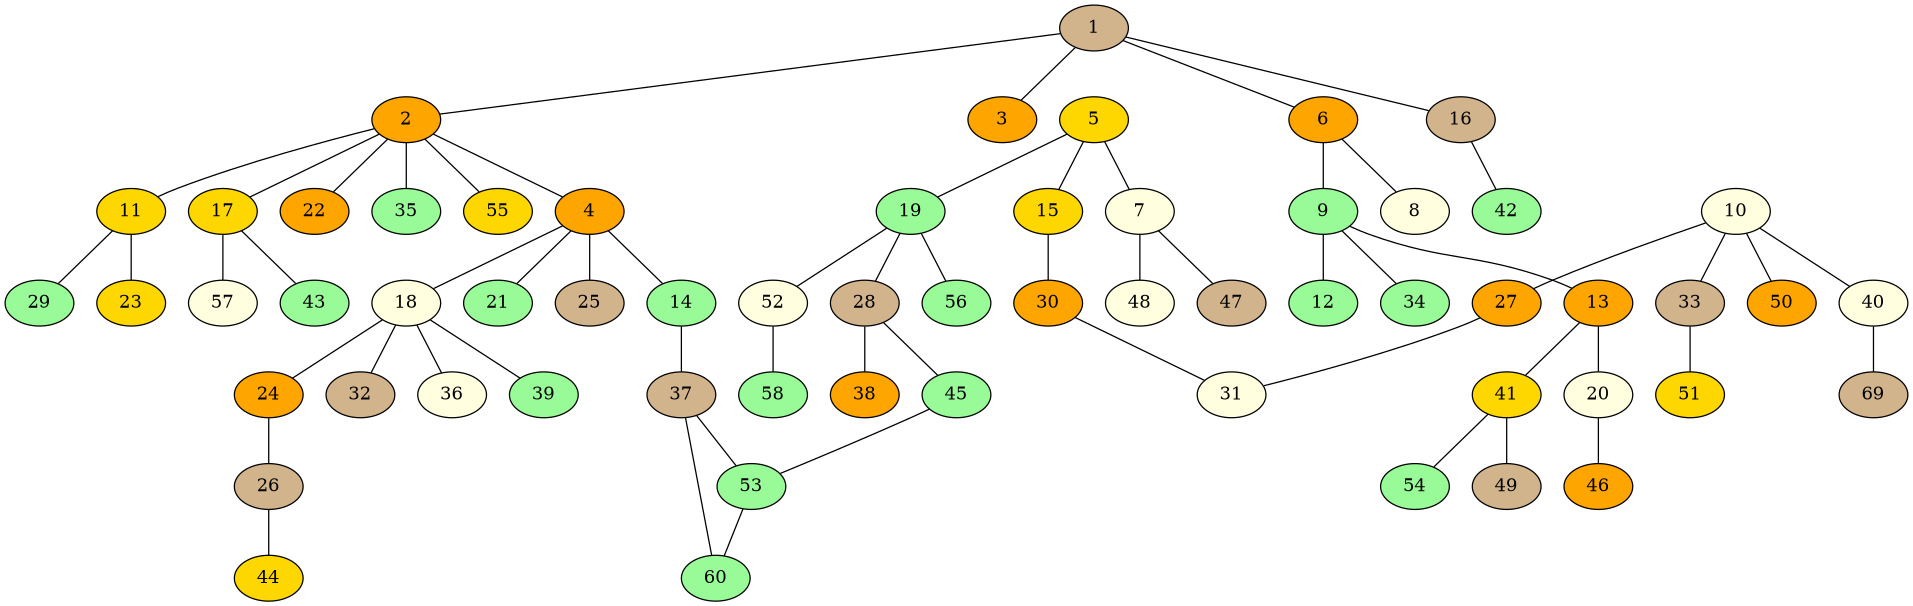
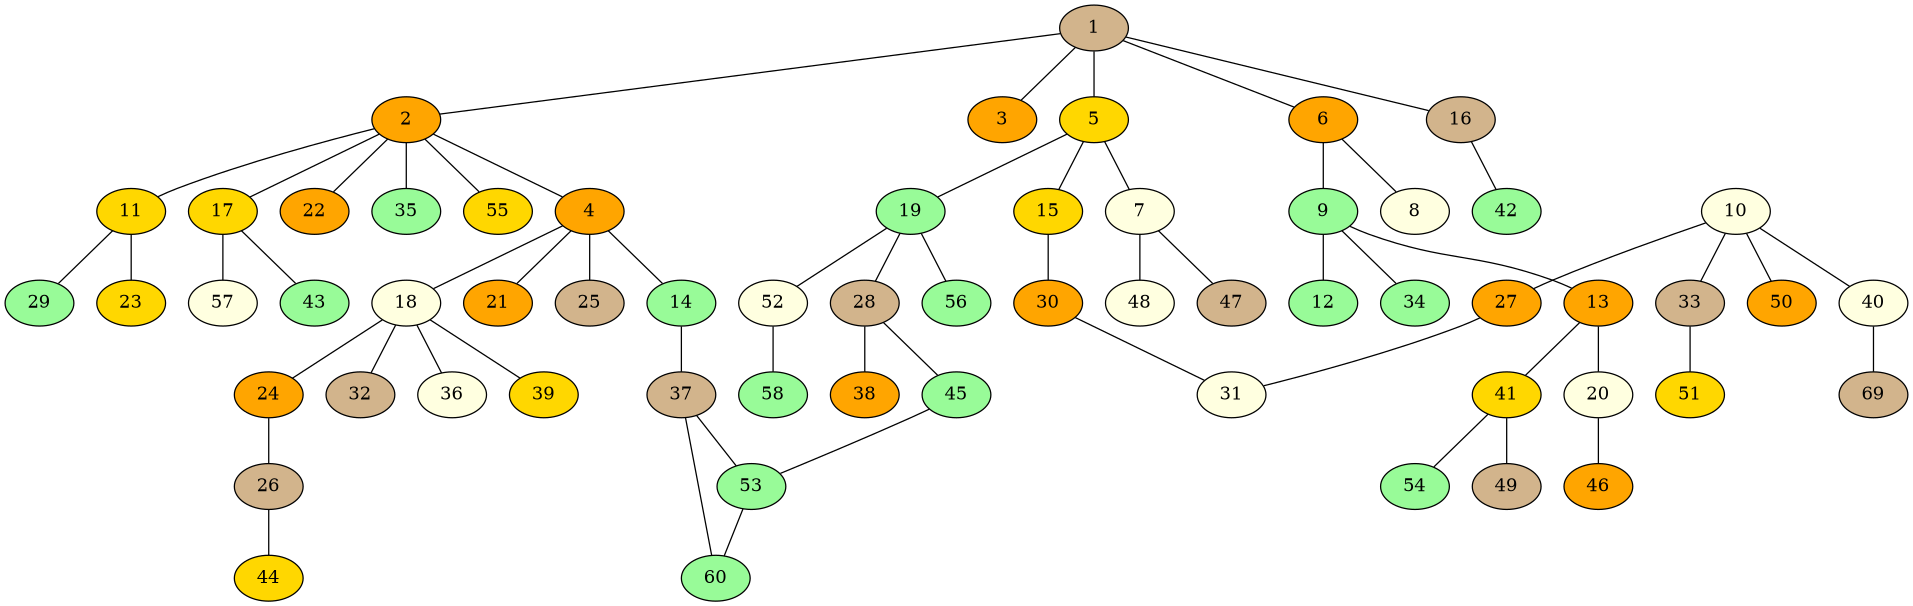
edge "1" -- "5": added
node "21": fillcolor palegreen -> orange
node "39": fillcolor palegreen -> gold
